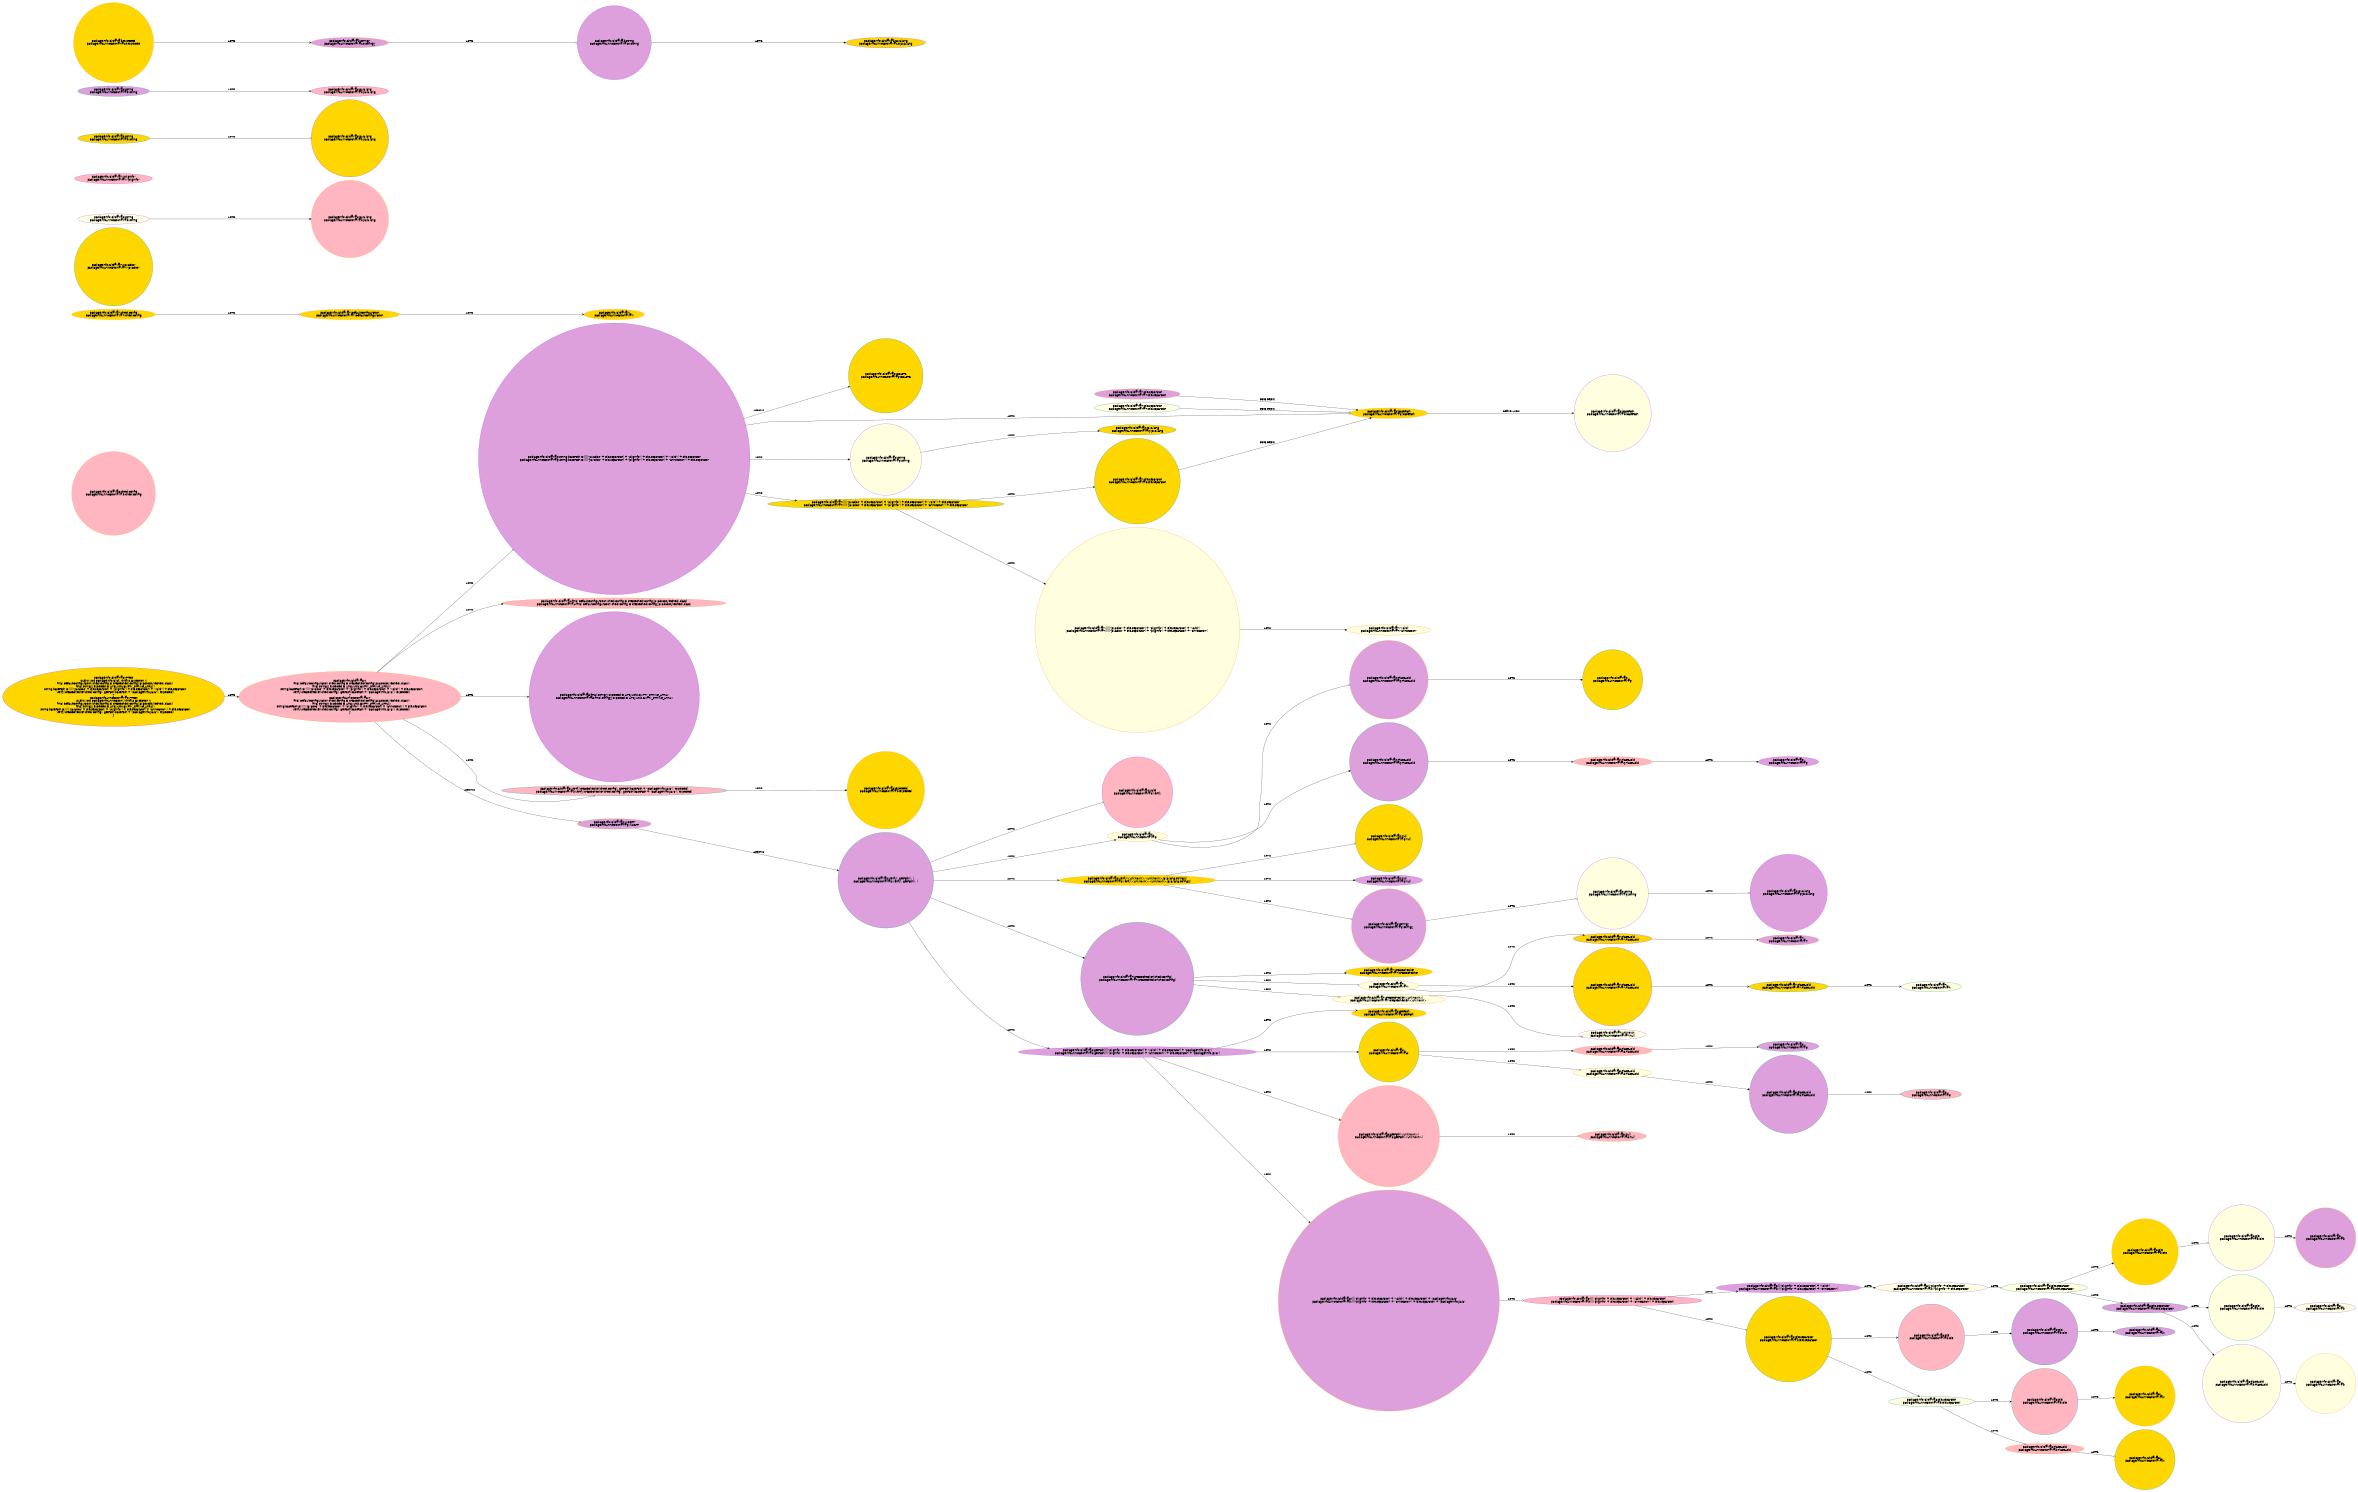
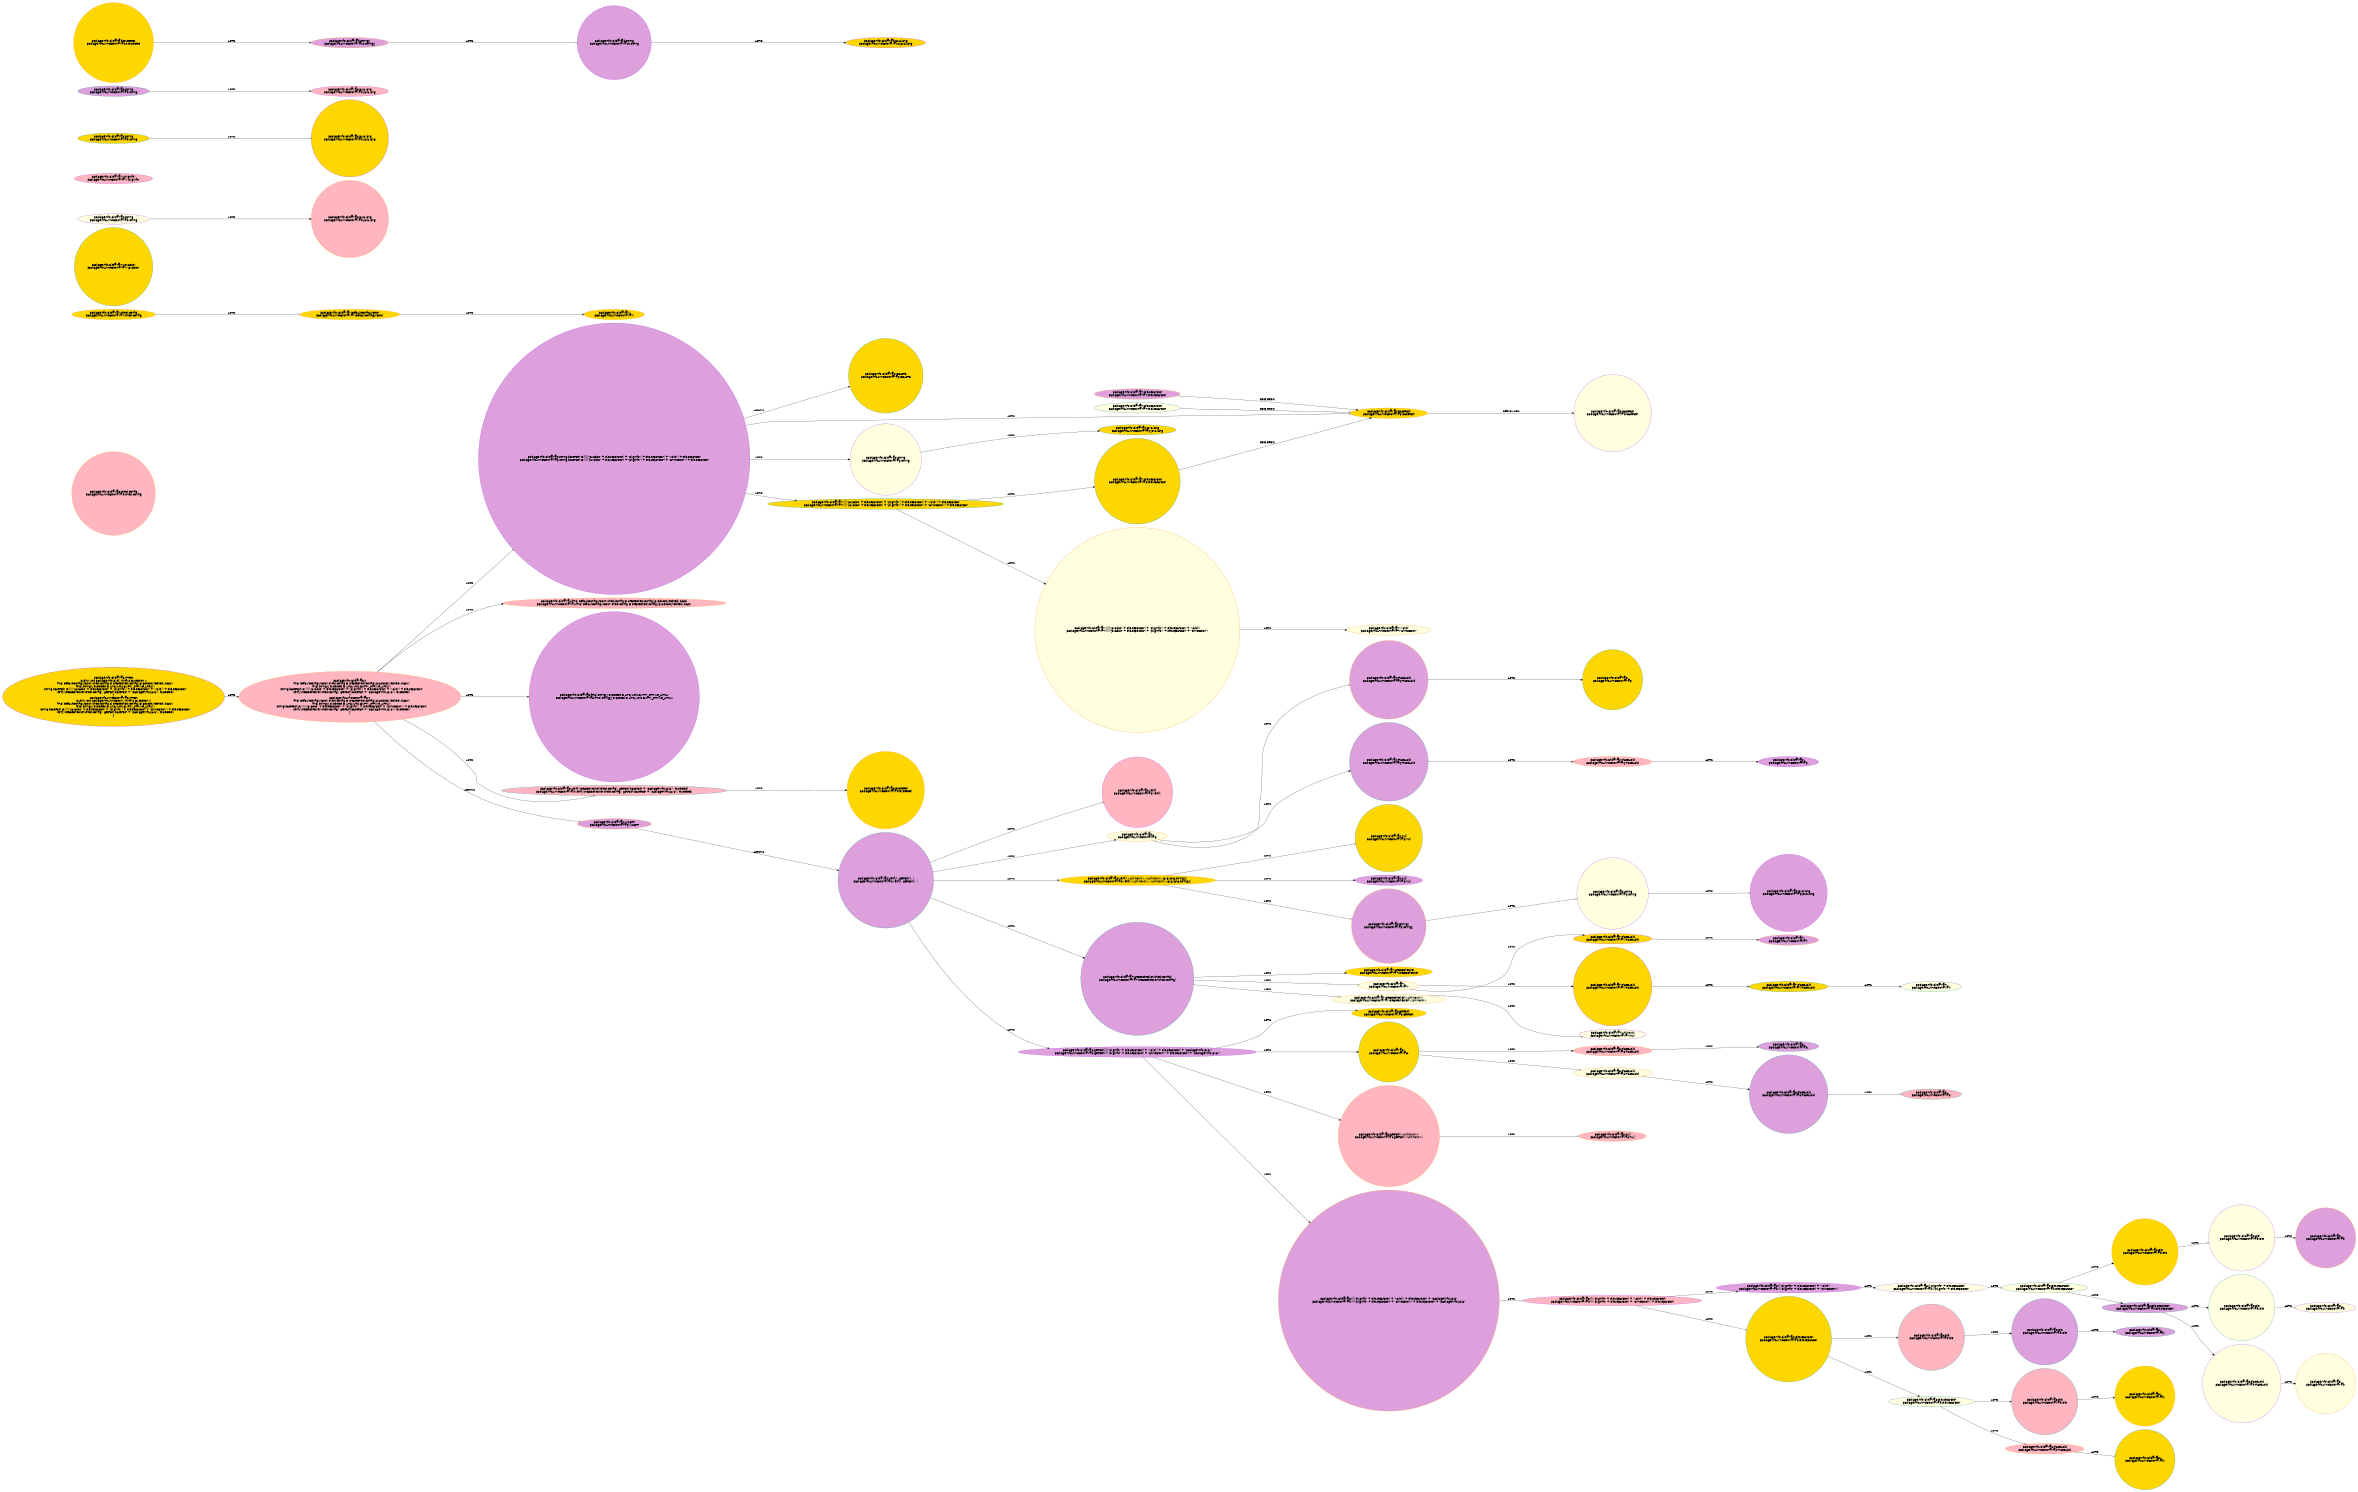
node "packageInfoValid#?#6:valid packageInfoAnnotation#?#6:verify": label "packageInfoValid#?#6:valid packageInfoAnnotation#?#6:verify" -> "packageInfoValid#?#6:verify packageInfoAnnotation#?#6:verify"
